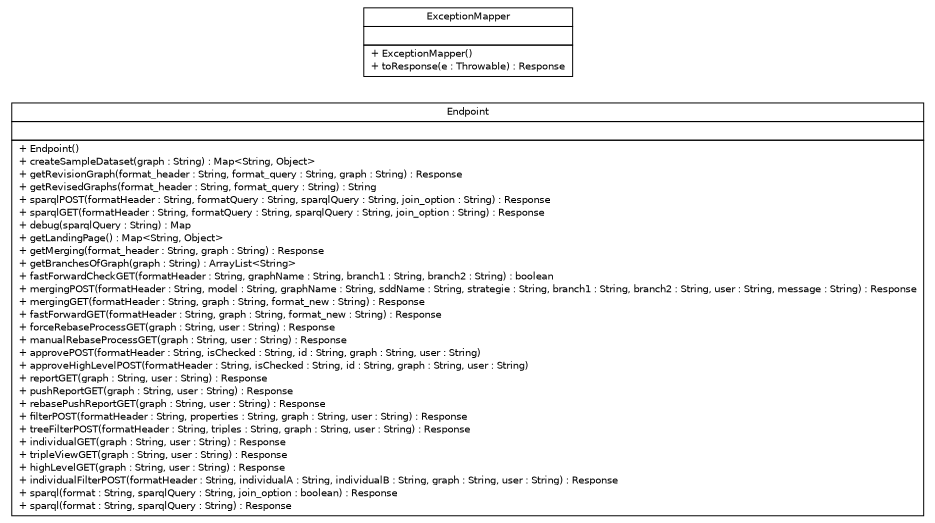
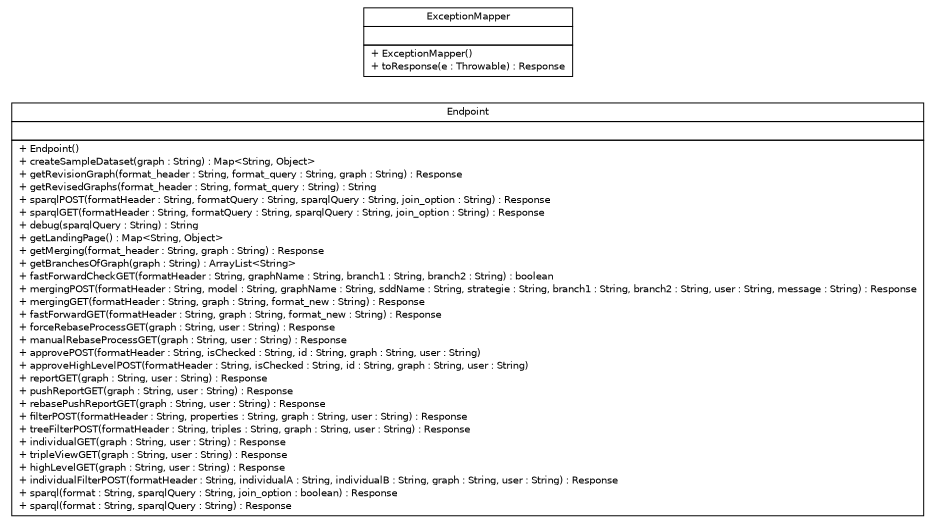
node "Endpoint": text "+ debug(sparqlQuery : String) : Map" -> "+ debug(sparqlQuery : String) : String"
